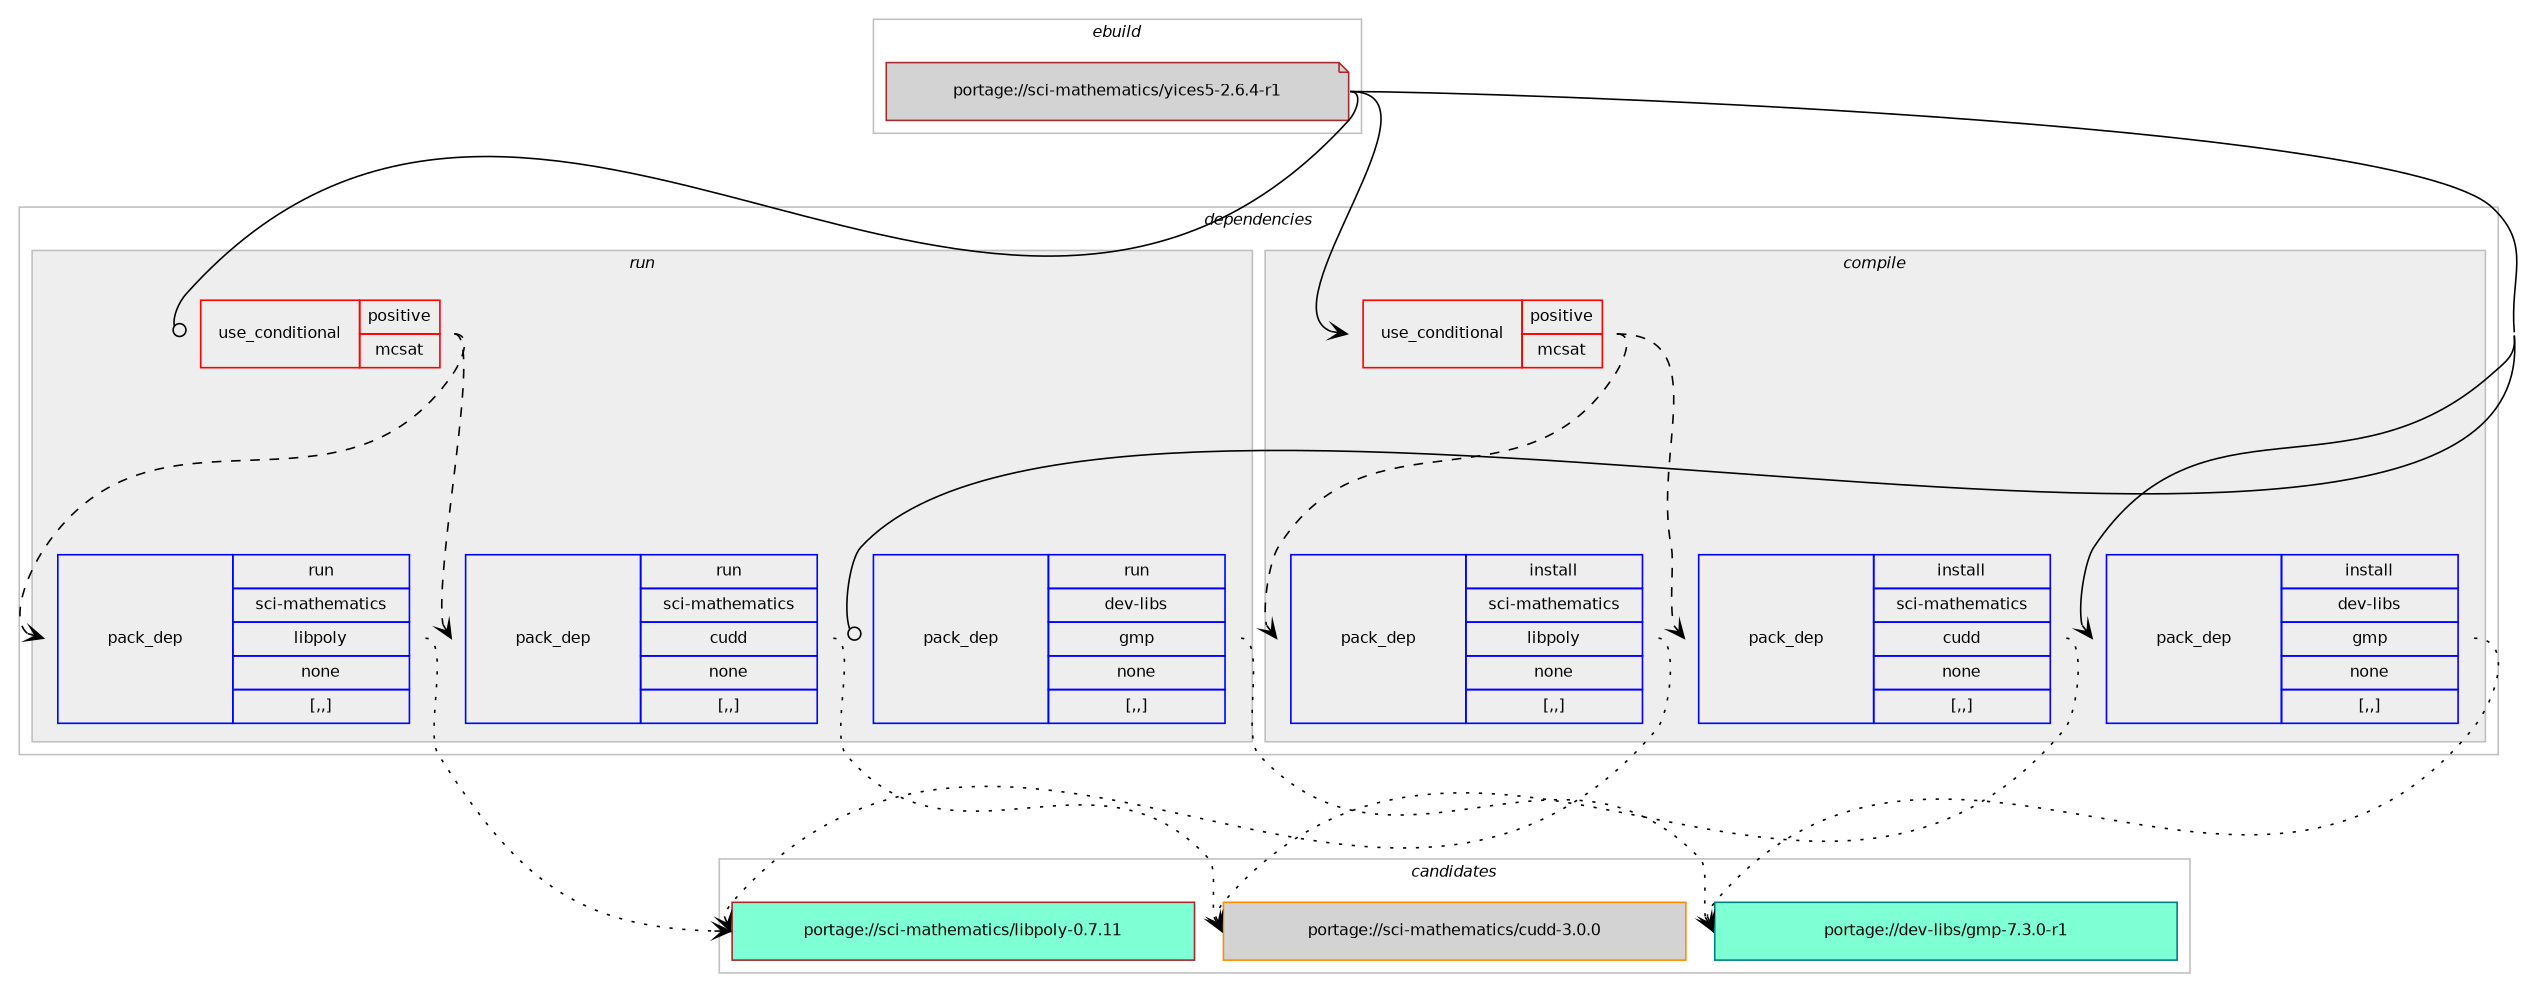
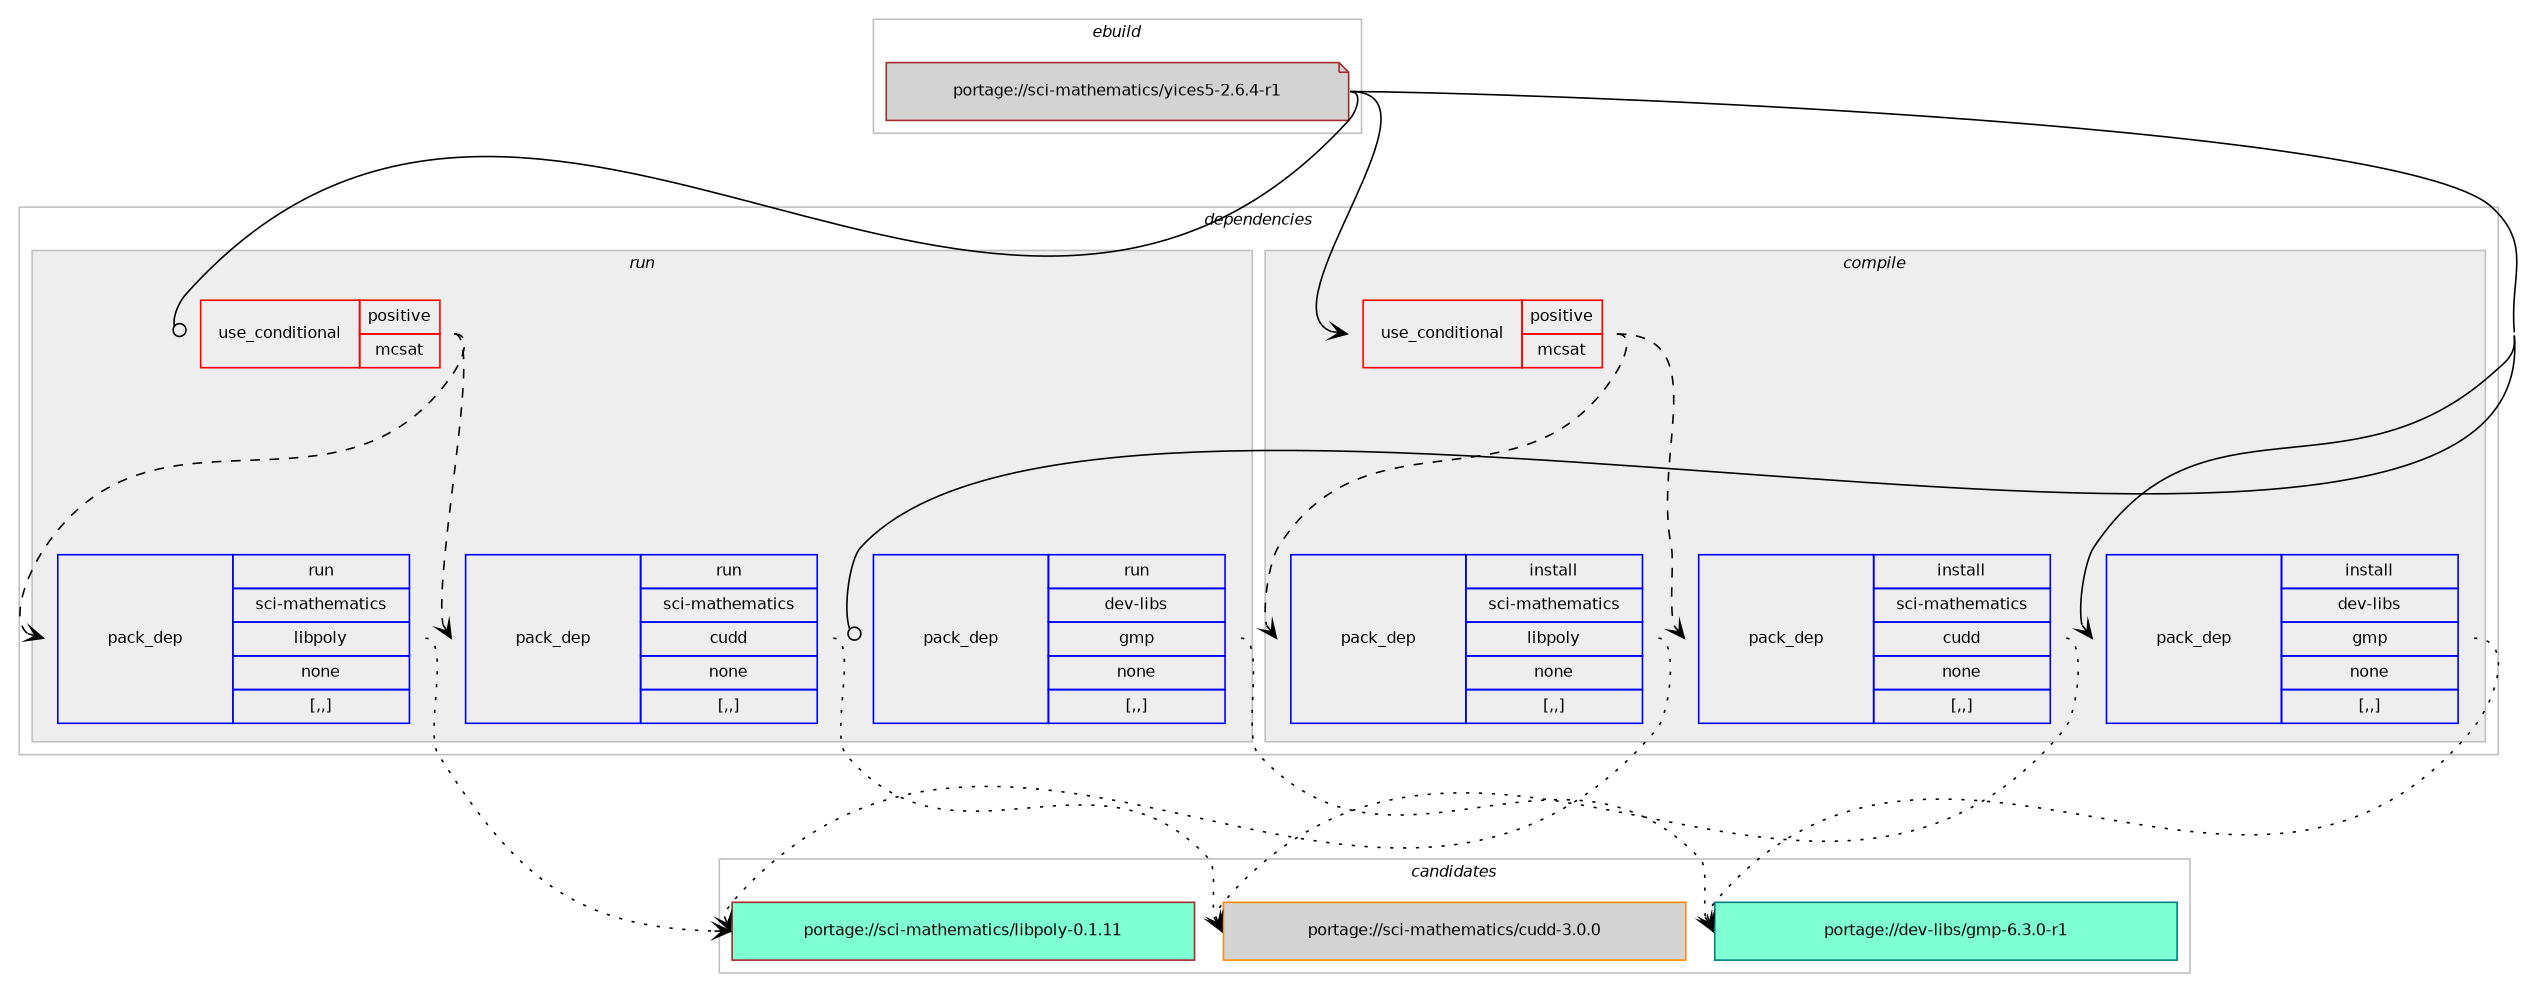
node "portage://sci-mathematics/libpoly-0.7.11": label "portage://sci-mathematics/libpoly-0.7.11" -> "portage://sci-mathematics/libpoly-0.1.11"
node "portage://dev-libs/gmp-7.3.0-r1": label "portage://dev-libs/gmp-7.3.0-r1" -> "portage://dev-libs/gmp-6.3.0-r1"
